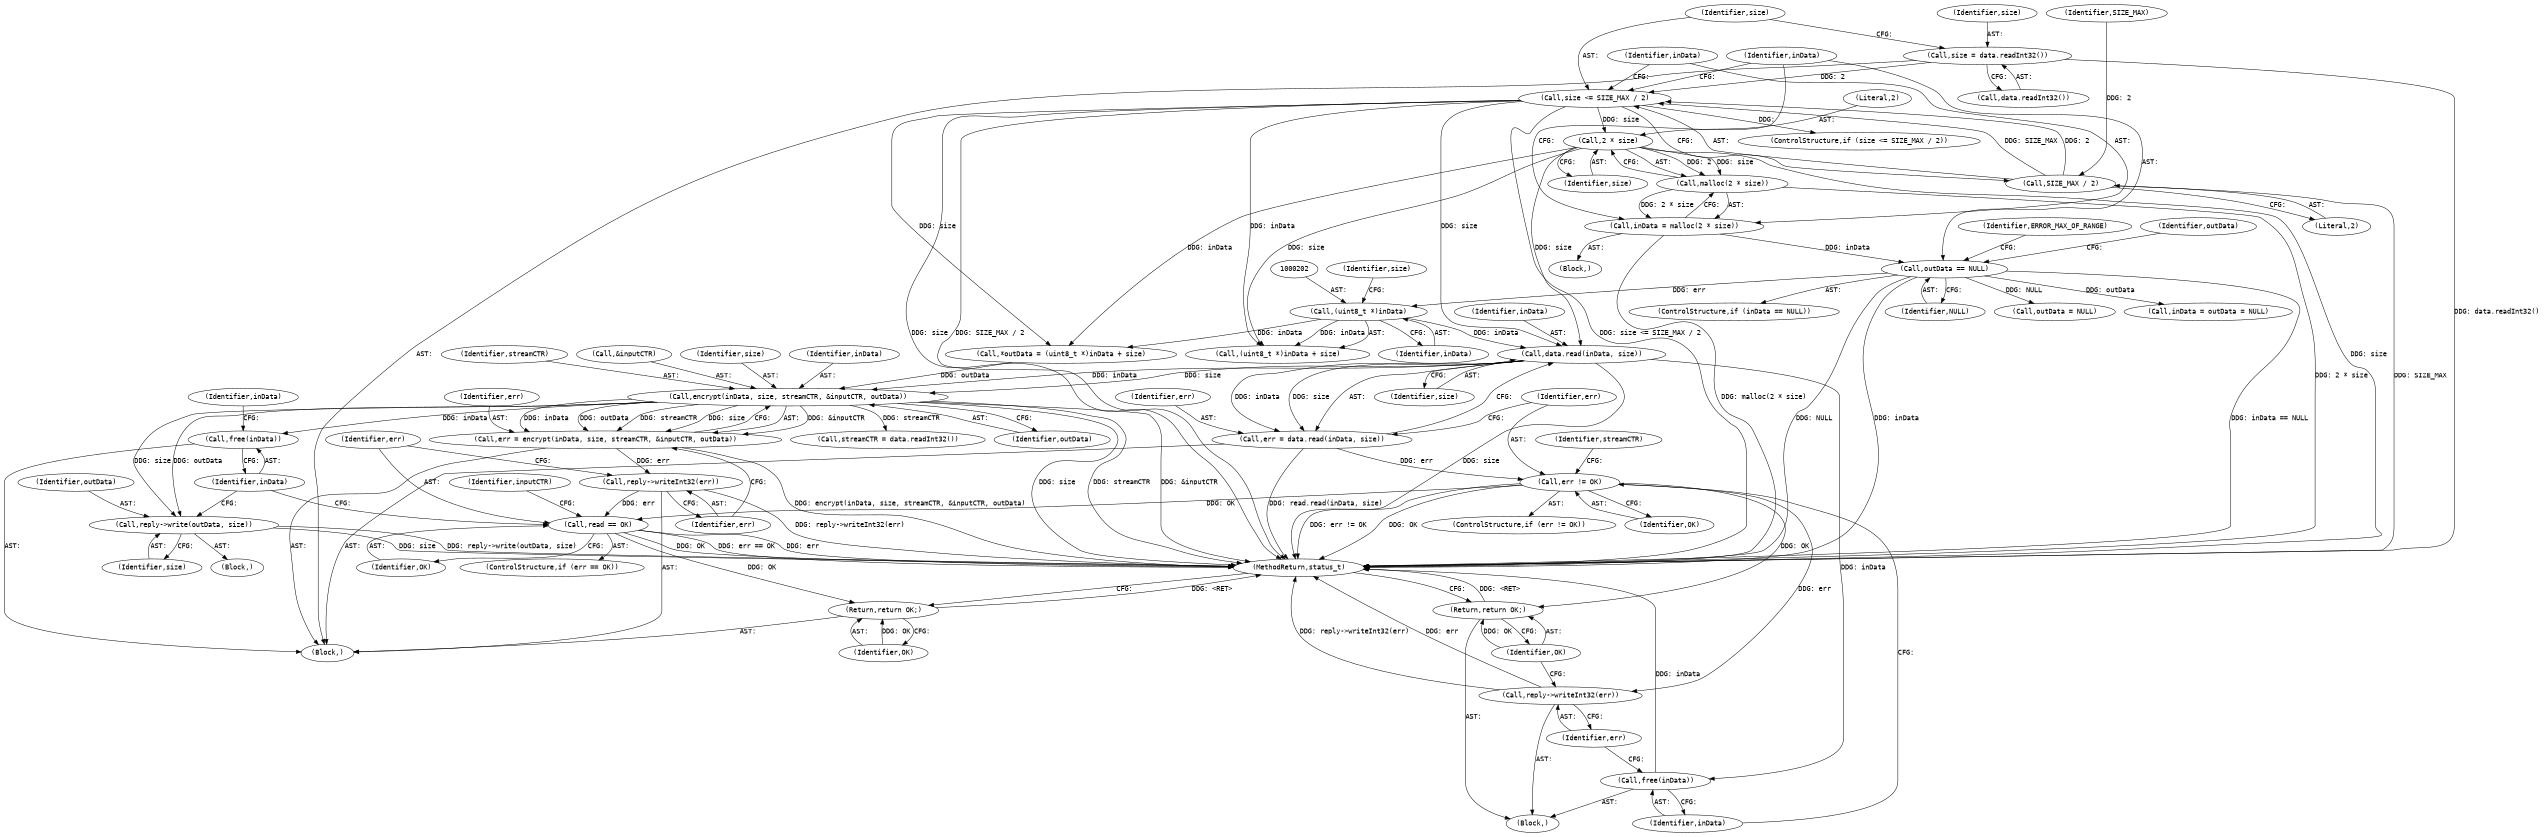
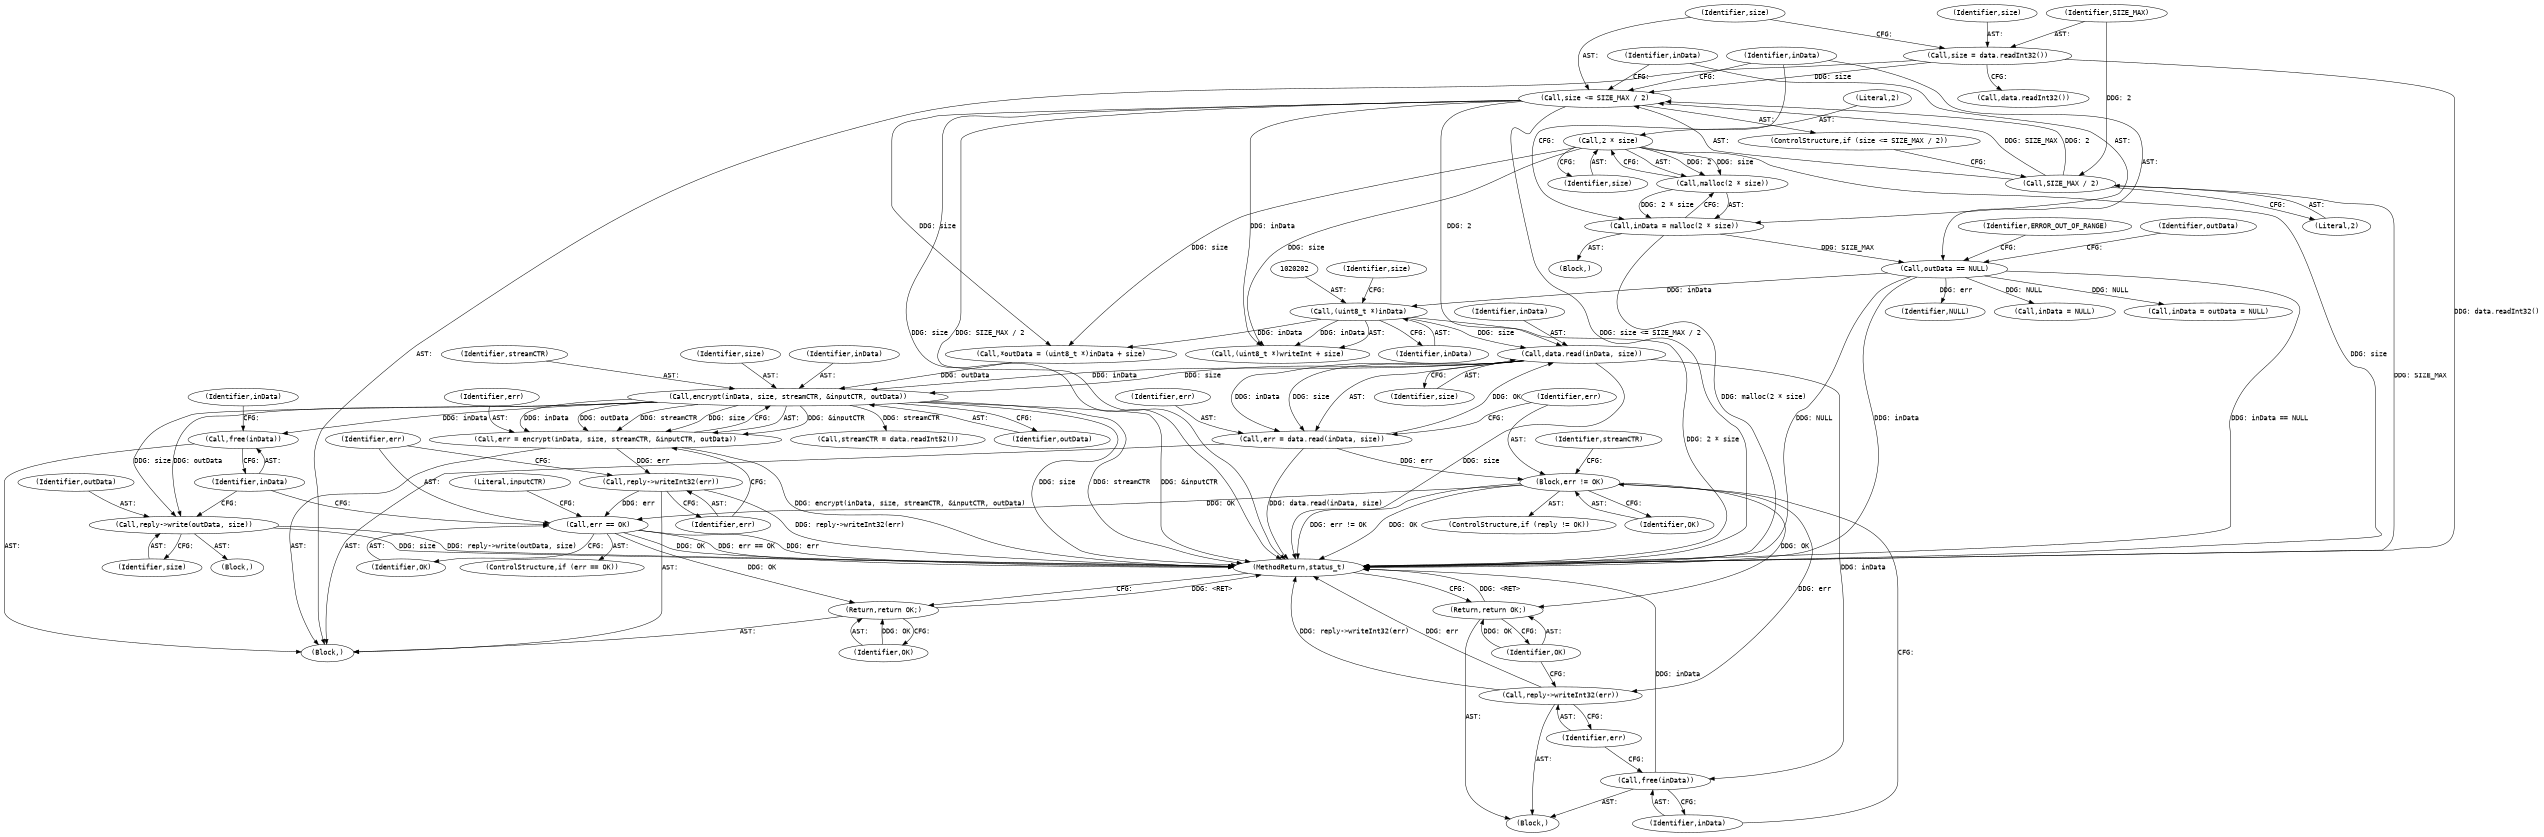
edge "(Call,size = data.readInt32())" -> "(Call,size <= SIZE_MAX / 2)": label "DDG: 2" -> "DDG: size"
edge "(Call,data.readInt32())" -> "(Call,size = data.readInt32())": now "(Identifier,SIZE_MAX)" -> "(Call,size = data.readInt32())"
edge "(Call,size <= SIZE_MAX / 2)" -> "(Call,2 * size)": removed, label "DDG: size"
edge "(Call,size <= SIZE_MAX / 2)" -> "(ControlStructure,if (size <= SIZE_MAX / 2))": label "DDG: " -> "AST: "
edge "(Call,size <= SIZE_MAX / 2)" -> "(Call,SIZE_MAX / 2)": now "(ControlStructure,if (size <= SIZE_MAX / 2))" -> "(Call,SIZE_MAX / 2)"
edge "(Call,size <= SIZE_MAX / 2)" -> "(Call,data.read(inData, size))": label "DDG: size" -> "DDG: 2"
node "(Identifier,ERROR_MAX_OF_RANGE)": label "(Identifier,ERROR_MAX_OF_RANGE)" -> "(Identifier,ERROR_OUT_OF_RANGE)"
edge "(Call,2 * size)" -> "(Call,data.read(inData, size))": removed, label "DDG: size"
edge "(Call,2 * size)" -> "(Call,*outData = (uint8_t *)inData + size)": label "DDG: inData" -> "DDG: size"
edge "(Call,inData = malloc(2 * size))" -> "(Call,outData == NULL)": label "DDG: inData" -> "DDG: SIZE_MAX"
node "1000202": label "1000202" -> "1020202"
edge "(Call,outData == NULL)" -> "(Call,(uint8_t *)inData)": label "DDG: err" -> "DDG: inData"
edge "(Call,outData == NULL)" -> "(Identifier,NULL)": label "CFG: " -> "DDG: err"
edge "(Call,outData == NULL)" -> "(Call,inData = outData = NULL)": label "DDG: outData" -> "DDG: NULL"
edge "(Identifier,NULL)" -> "(Call,outData == NULL)": removed, label "AST:"
node "(ControlStructure,if (inData == NULL))": removed
node "(Call,outData = NULL)": label "(Call,outData = NULL)" -> "(Call,inData = NULL)"
edge "(Call,(uint8_t *)inData)" -> "(Call,data.read(inData, size))": label "DDG: inData" -> "DDG: size"
node "(Call,&inputCTR)": removed
node "(Call,(uint8_t *)inData + size)": label "(Call,(uint8_t *)inData + size)" -> "(Call,(uint8_t *)writeInt + size)"
edge "(Call,err = data.read(inData, size))" -> "(Call,data.read(inData, size))": label "CFG: " -> "DDG: OK"
node "(Call,streamCTR = data.readInt32())": label "(Call,streamCTR = data.readInt32())" -> "(Call,streamCTR = data.readInt52())"
node "(Identifier,inputCTR)": label "(Identifier,inputCTR)" -> "(Literal,inputCTR)"
node "(Call,err != OK)": label "(Call,err != OK)" -> "(Block,err != OK)"
edge "(Call,err = data.read(inData, size))" -> "(MethodReturn,status_t)": label "DDG: read.read(inData, size)" -> "DDG: data.read(inData, size)"
node "(Call,read == OK)": label "(Call,read == OK)" -> "(Call,err == OK)"
node "(ControlStructure,if (err != OK))": label "(ControlStructure,if (err != OK))" -> "(ControlStructure,if (reply != OK))"
edge "(Call,malloc(2 * size))" -> "(MethodReturn,status_t)": now "(Call,(uint8_t *)inData)" -> "(MethodReturn,status_t)"
